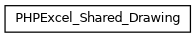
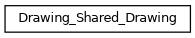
node "PHPExcel_Shared_Drawing": label "PHPExcel_Shared_Drawing" -> "Drawing_Shared_Drawing"
